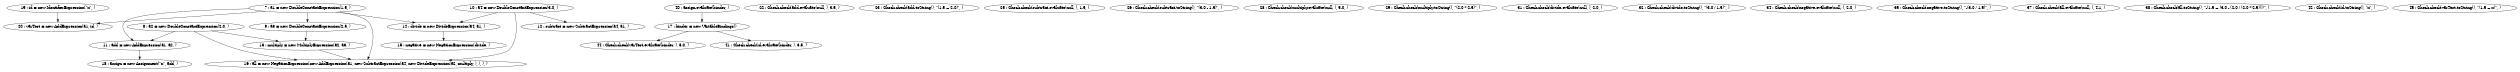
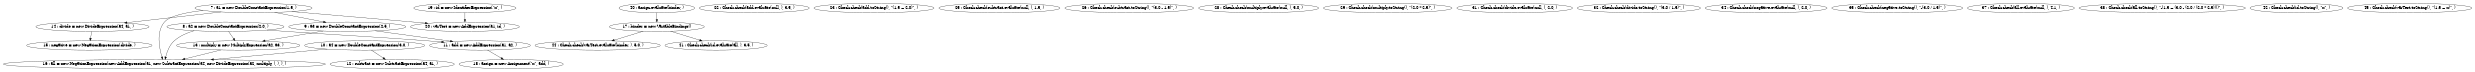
edge "7 : a1 = new DoubleConstantExpression(1.5, )" -> "11 : add = new AddExpression(a1, a2, )": now "9 : a3 = new DoubleConstantExpression(2.5, )" -> "11 : add = new AddExpression(a1, a2, )"
edge "10 : a4 = new DoubleConstantExpression(3.0, )" -> "14 : divide = new DivideExpression(a4, a1, )": removed
node "41 : Check.check(id.evaluate(binder, ), 3.5, )": label "41 : Check.check(id.evaluate(binder, ), 3.5, )" -> "41 : Check.check(id.evaluate(all, ), 3.5, )"
